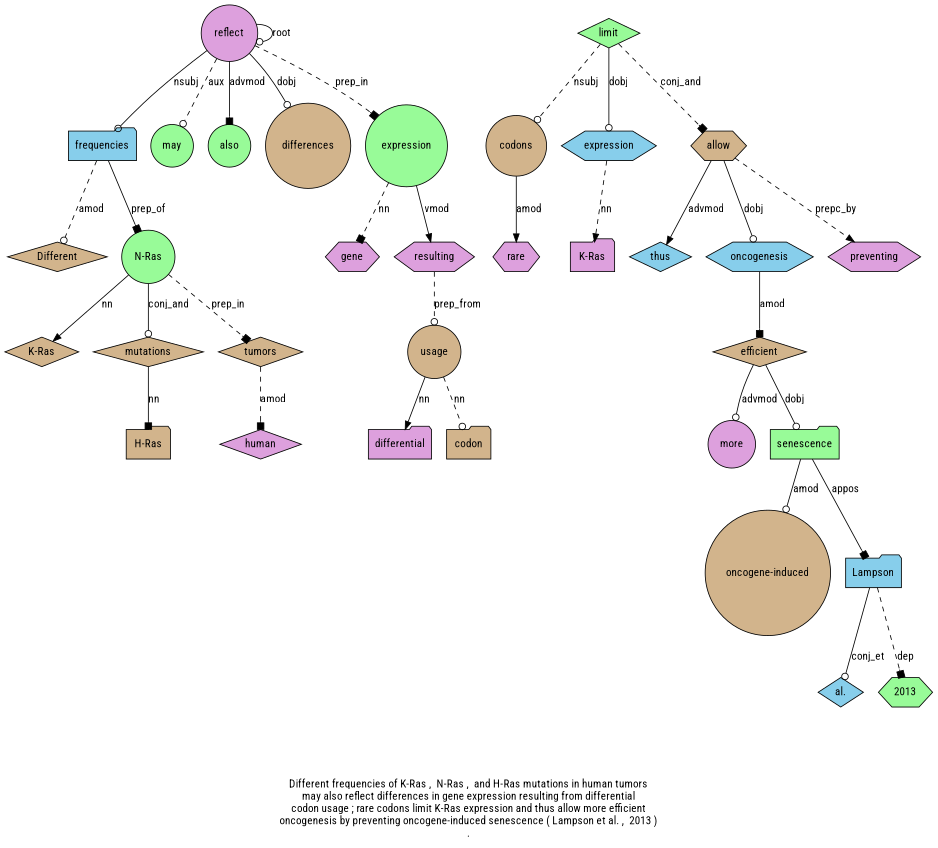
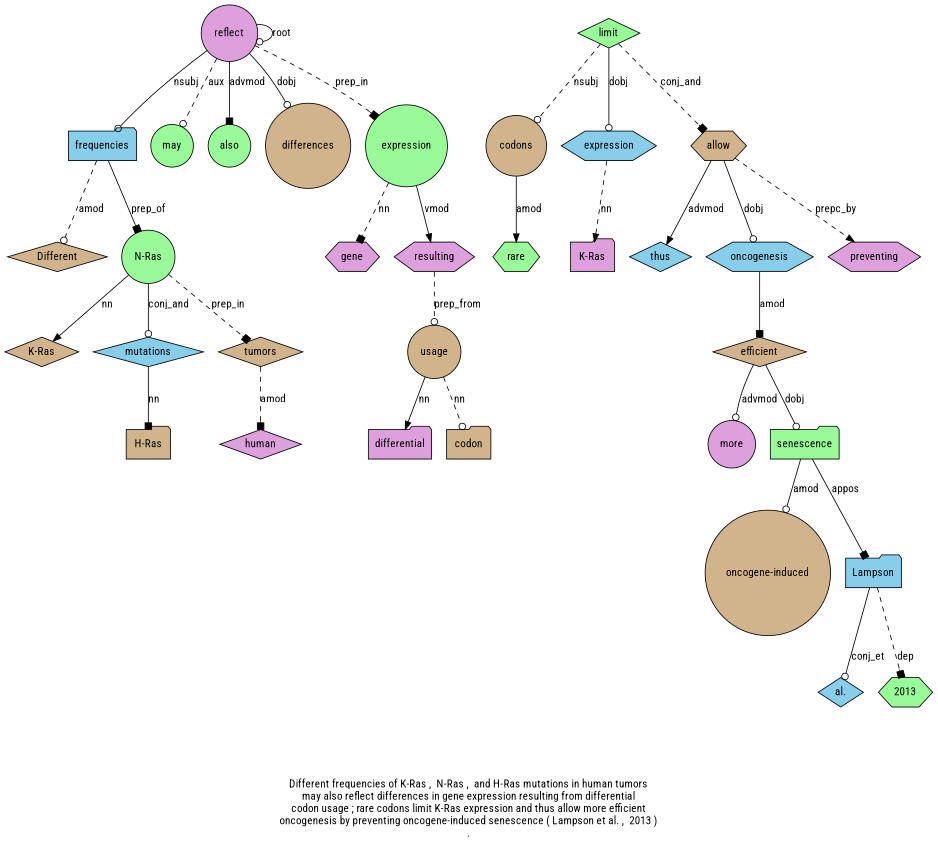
node "rare": fillcolor plum -> palegreen
node "mutations": fillcolor tan -> skyblue
